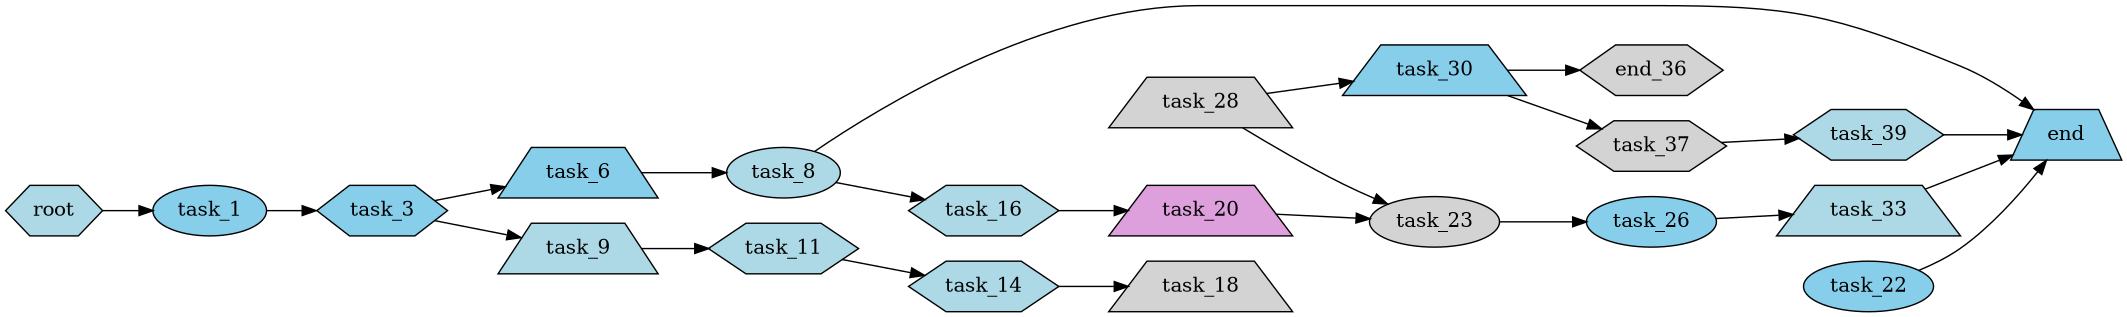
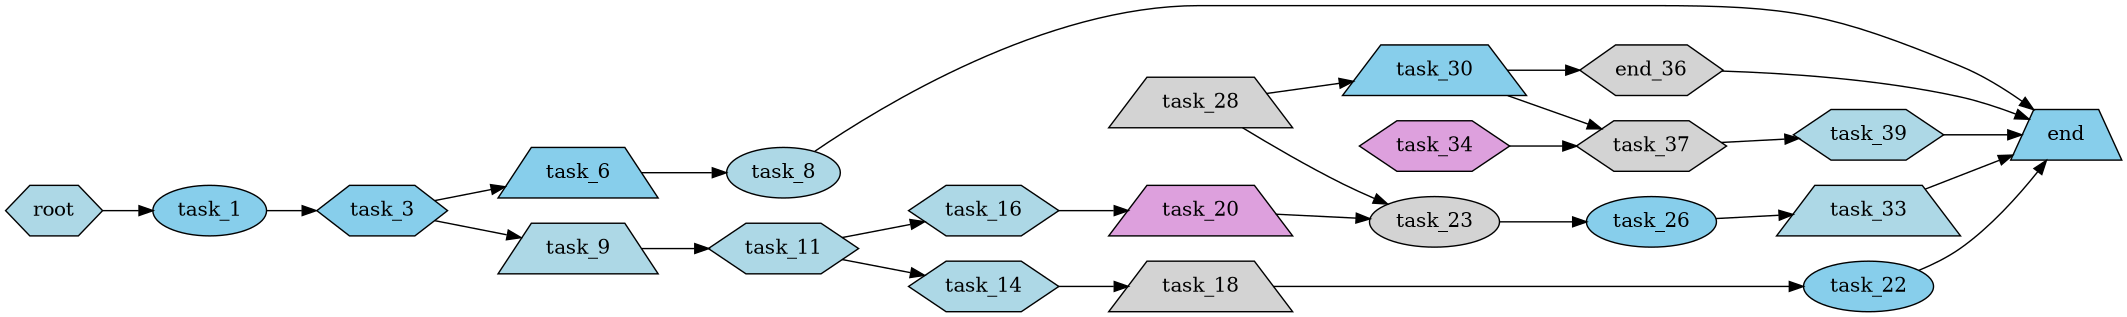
edge "end_36" -> "end": added
node "task_34": added
edge "task_8" -> "task_16": now "task_11" -> "task_16"
edge "task_18" -> "task_22": added
